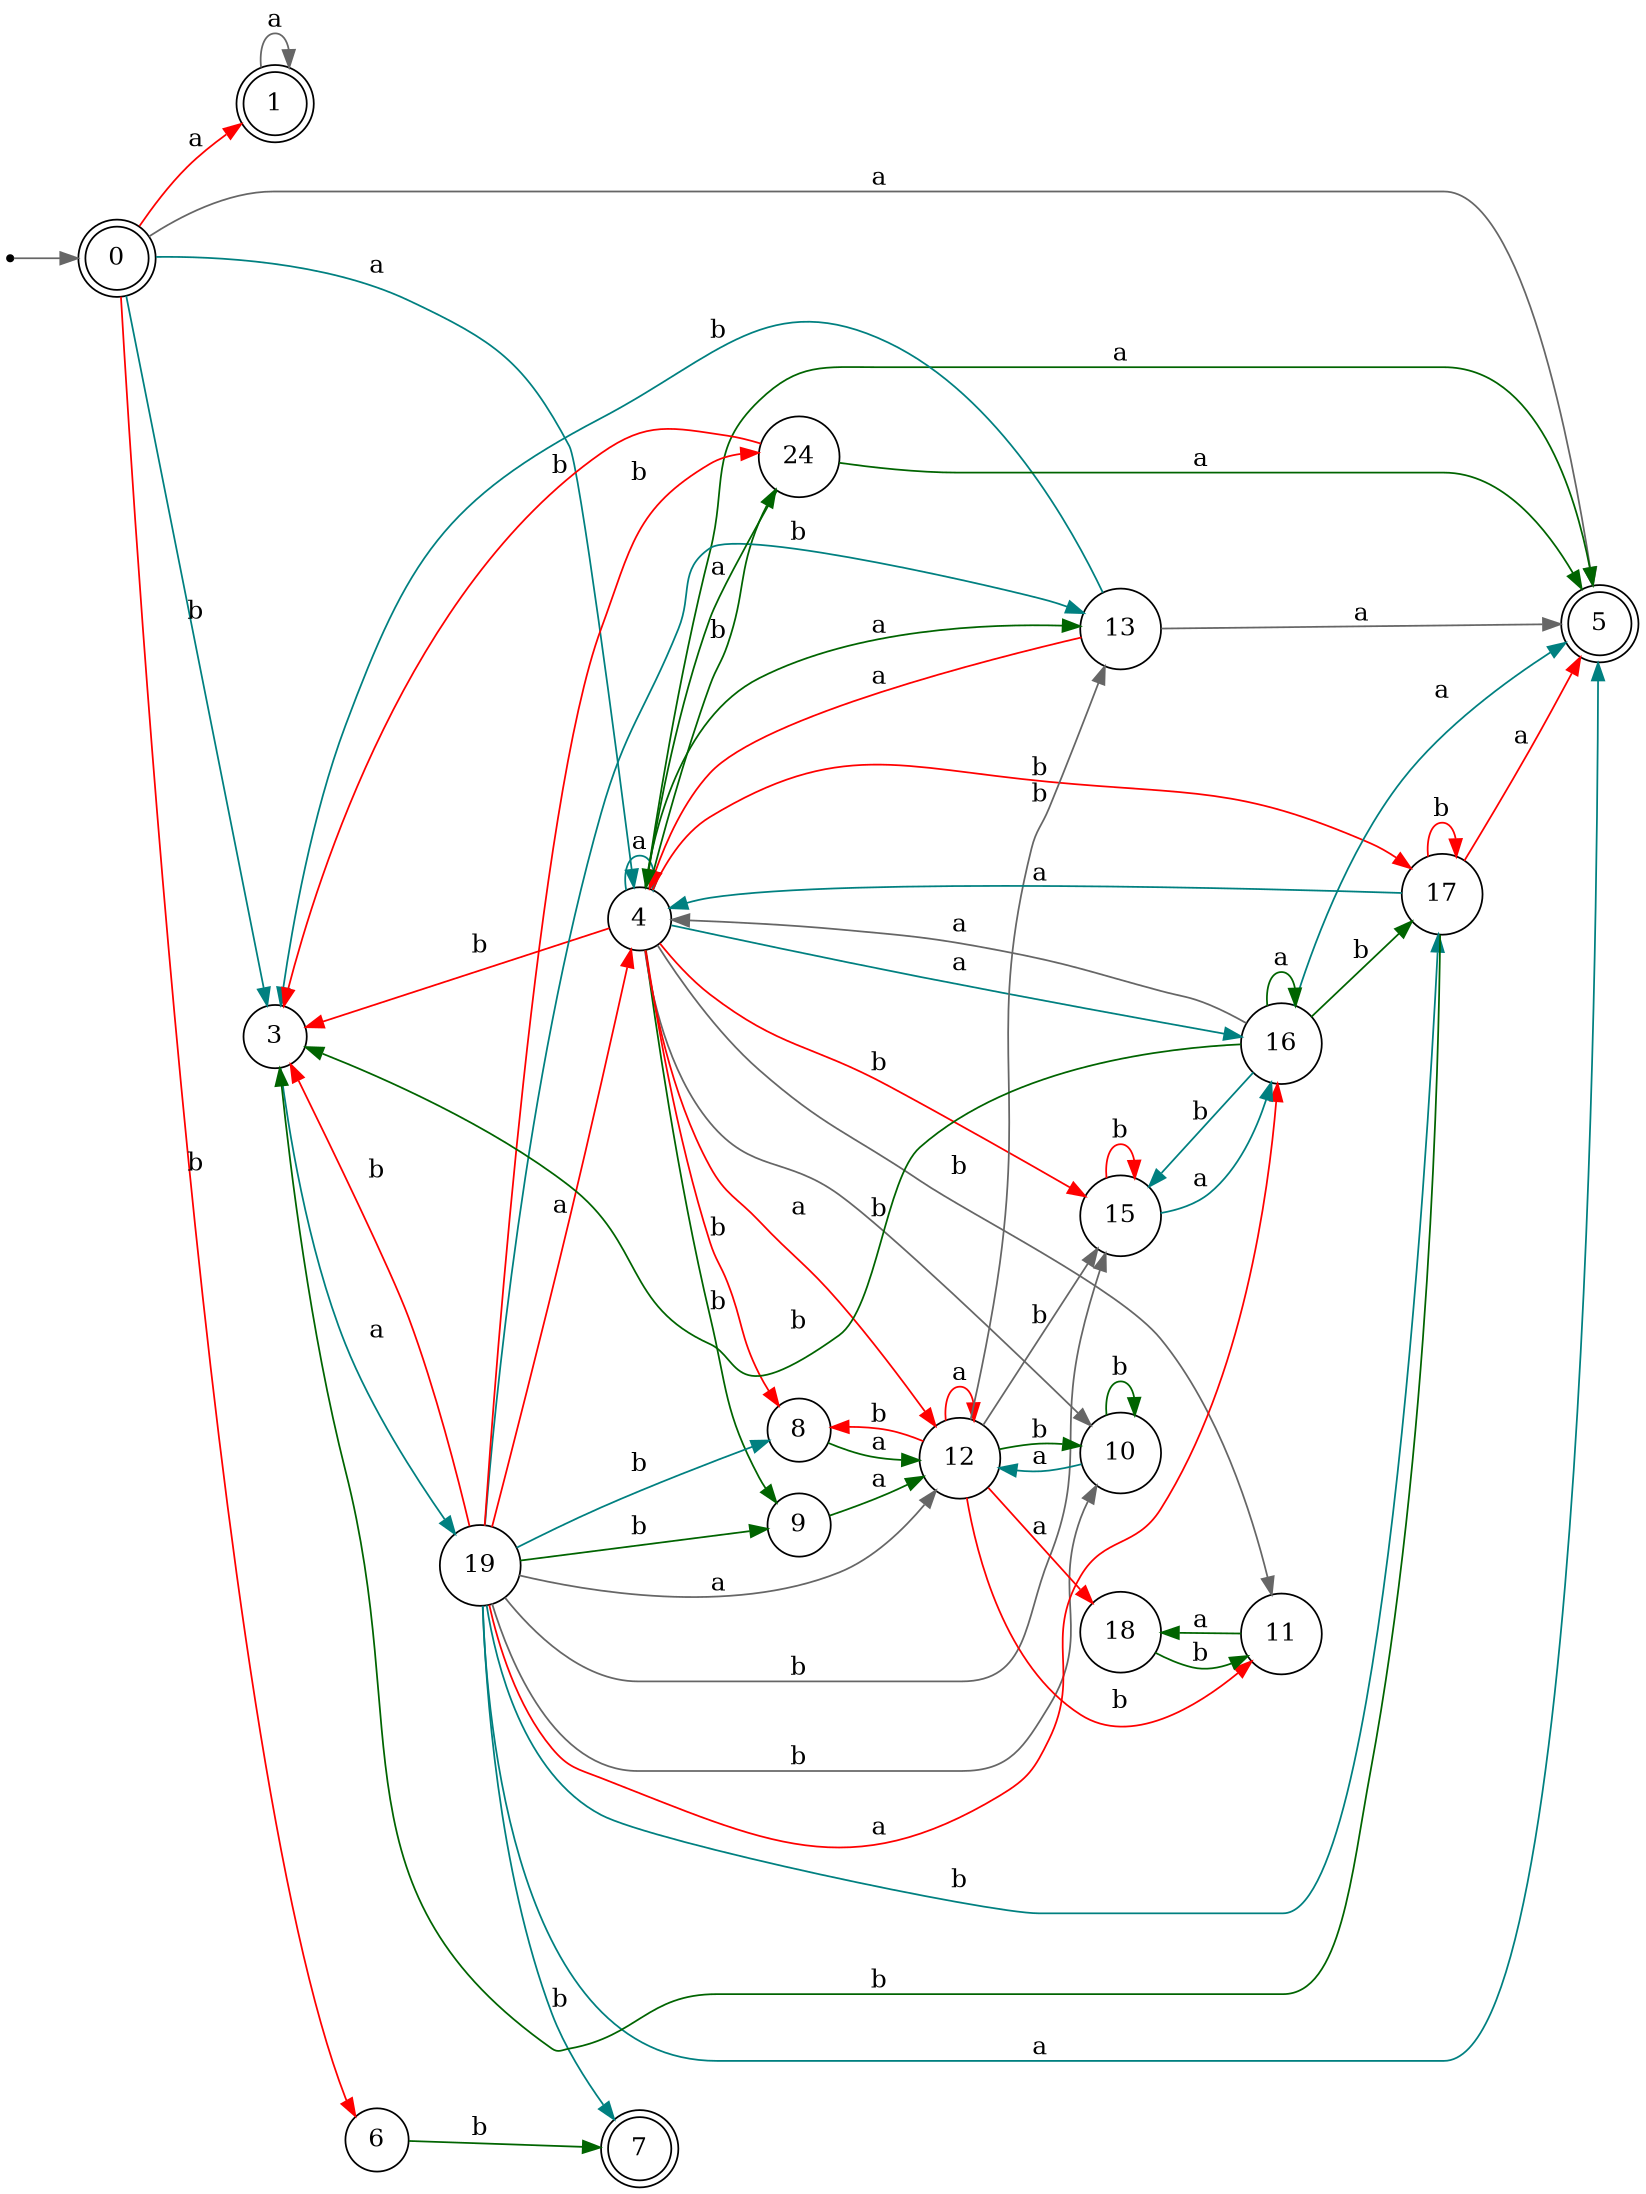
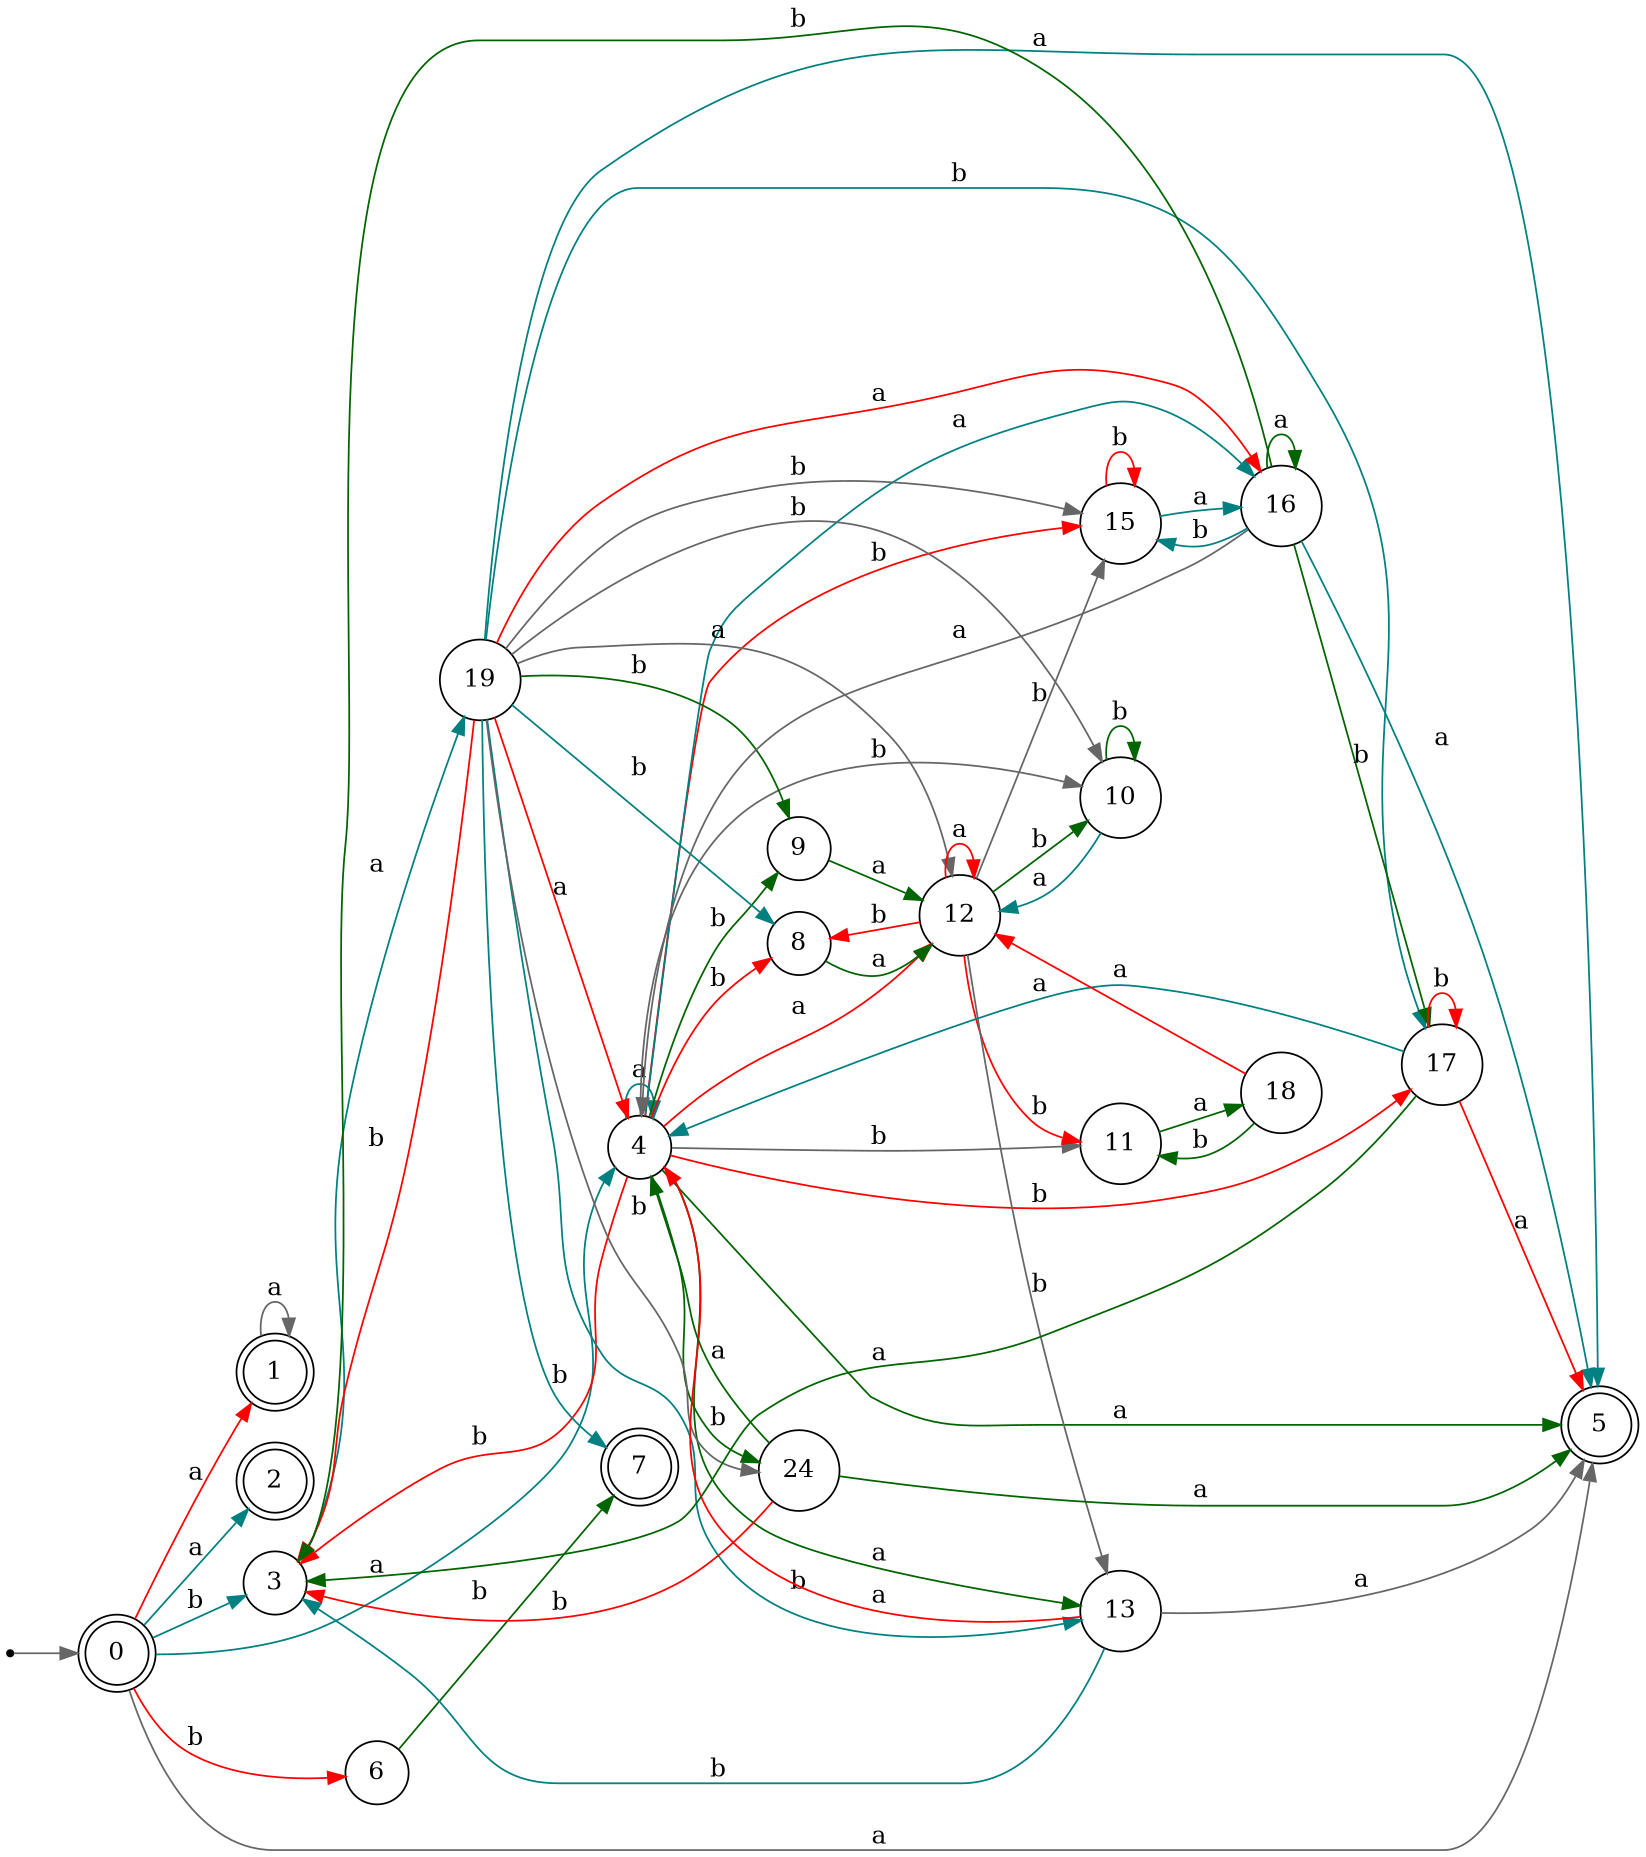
edge "19" -> "24": color red -> gray40
node "2": added
edge "12" -> "18": reversed
edge "17" -> "3": label "b" -> "a"
